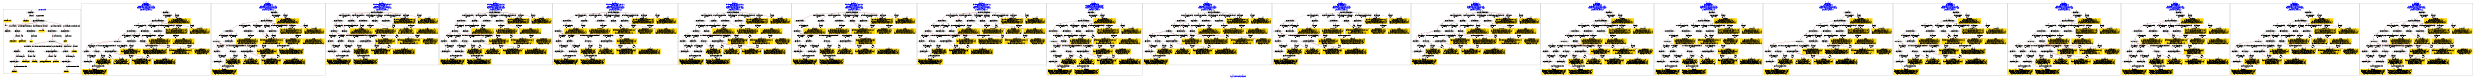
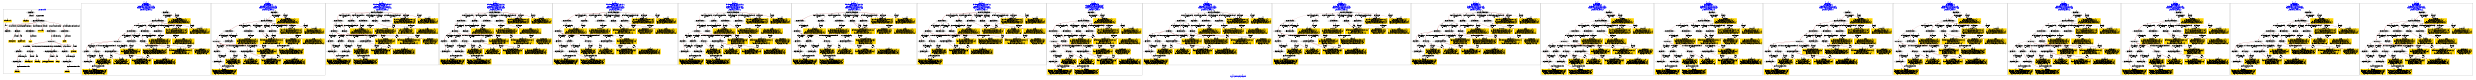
node "Artistname": label "Artistname" -> "Design"
